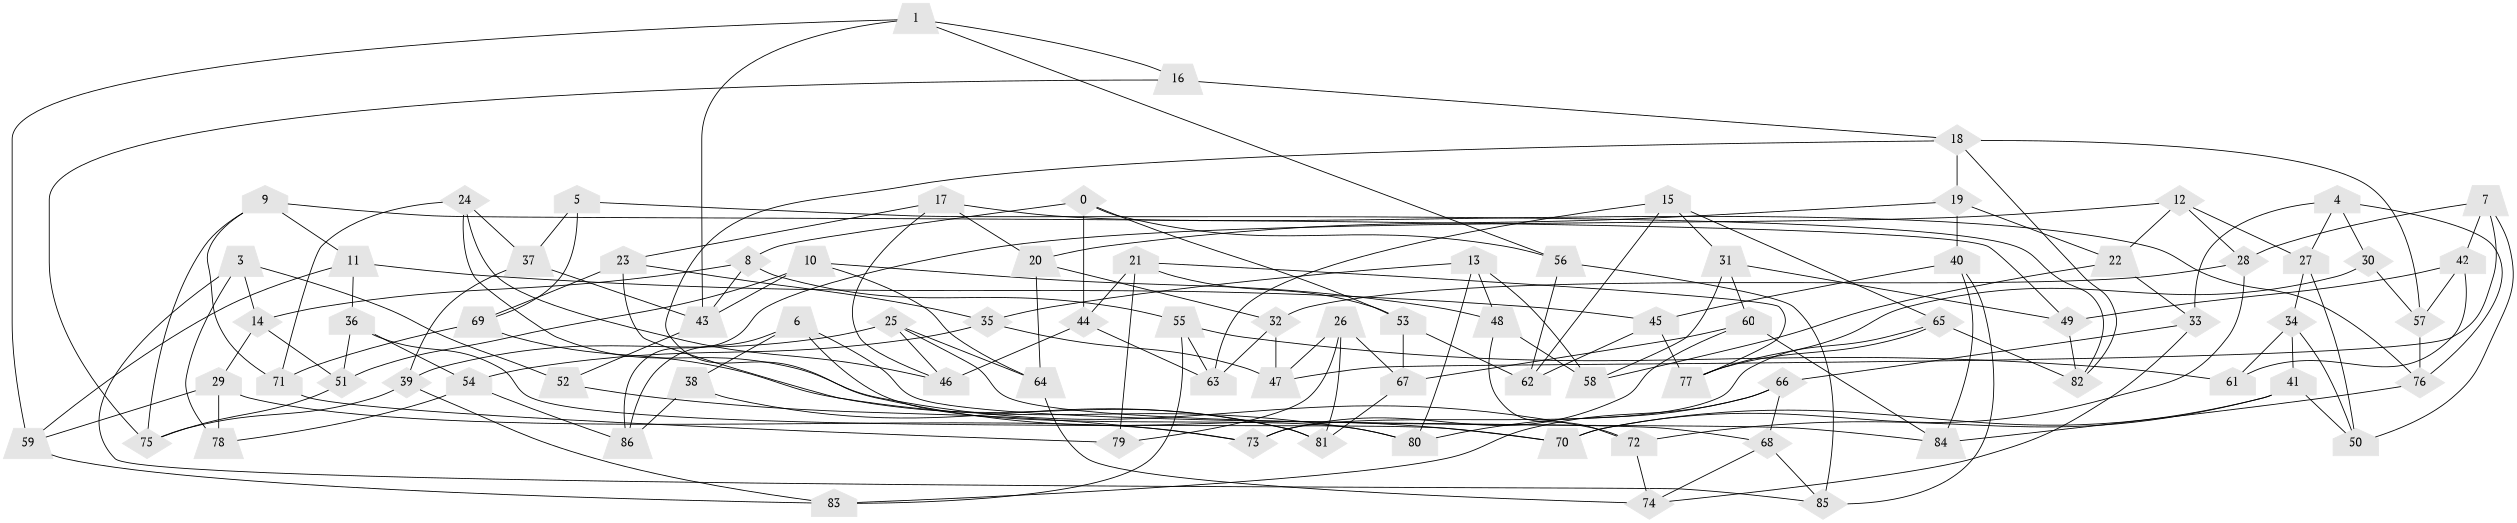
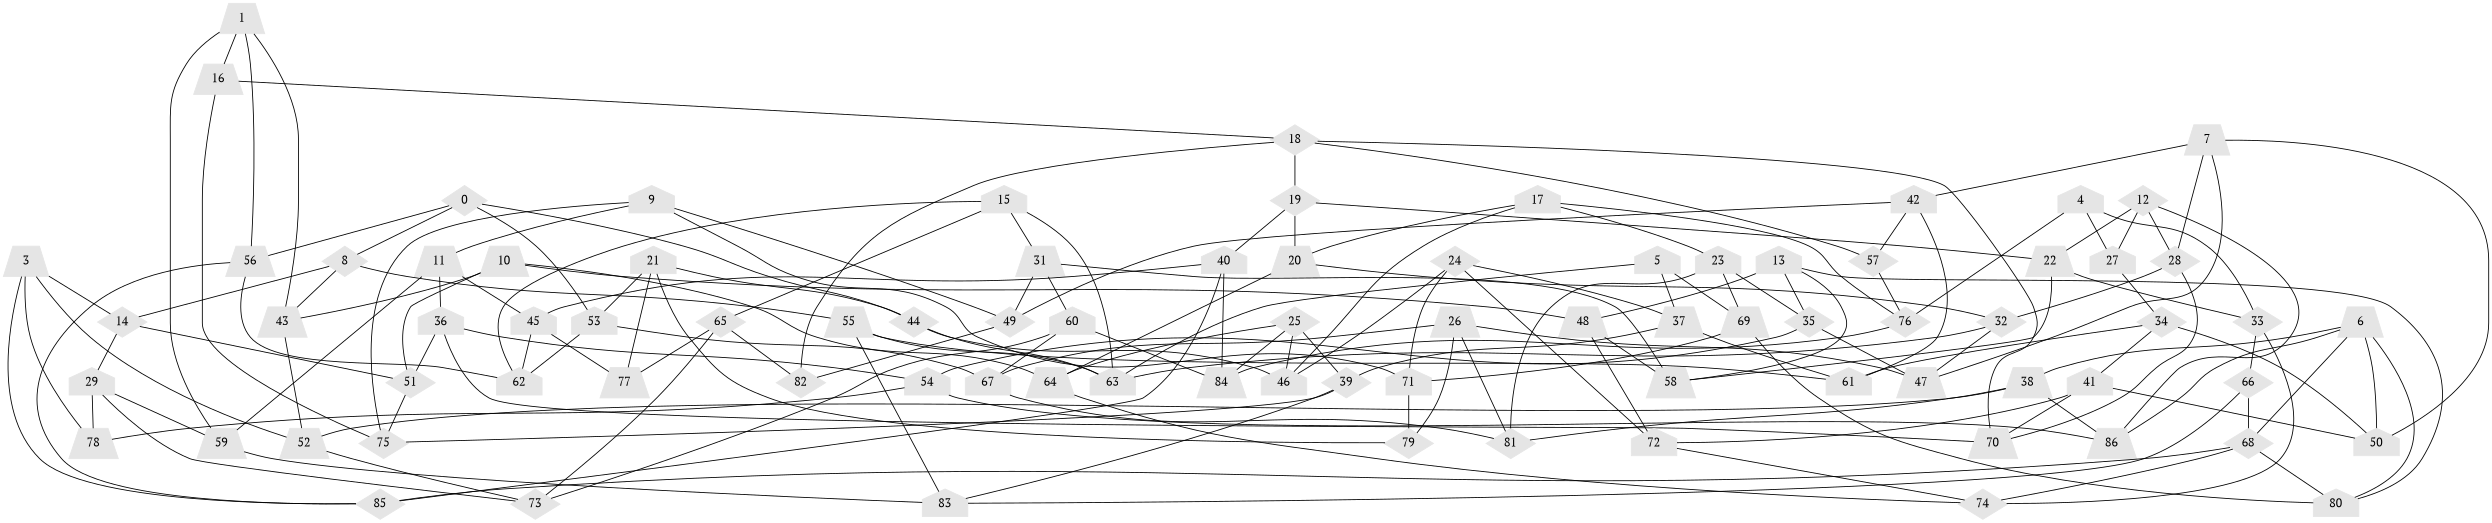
edge "5" -- "82": now "5" -- "63"
node "30": removed
edge "37" -- "43": now "37" -- "61"
edge "27" -- "50": now "6" -- "50"
edge "38" -- "52": added
edge "66" -- "80": now "68" -- "80"
